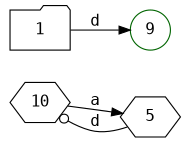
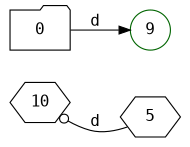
node "1": label "1" -> "0"
edge "10" -> "5": removed, label "a"
